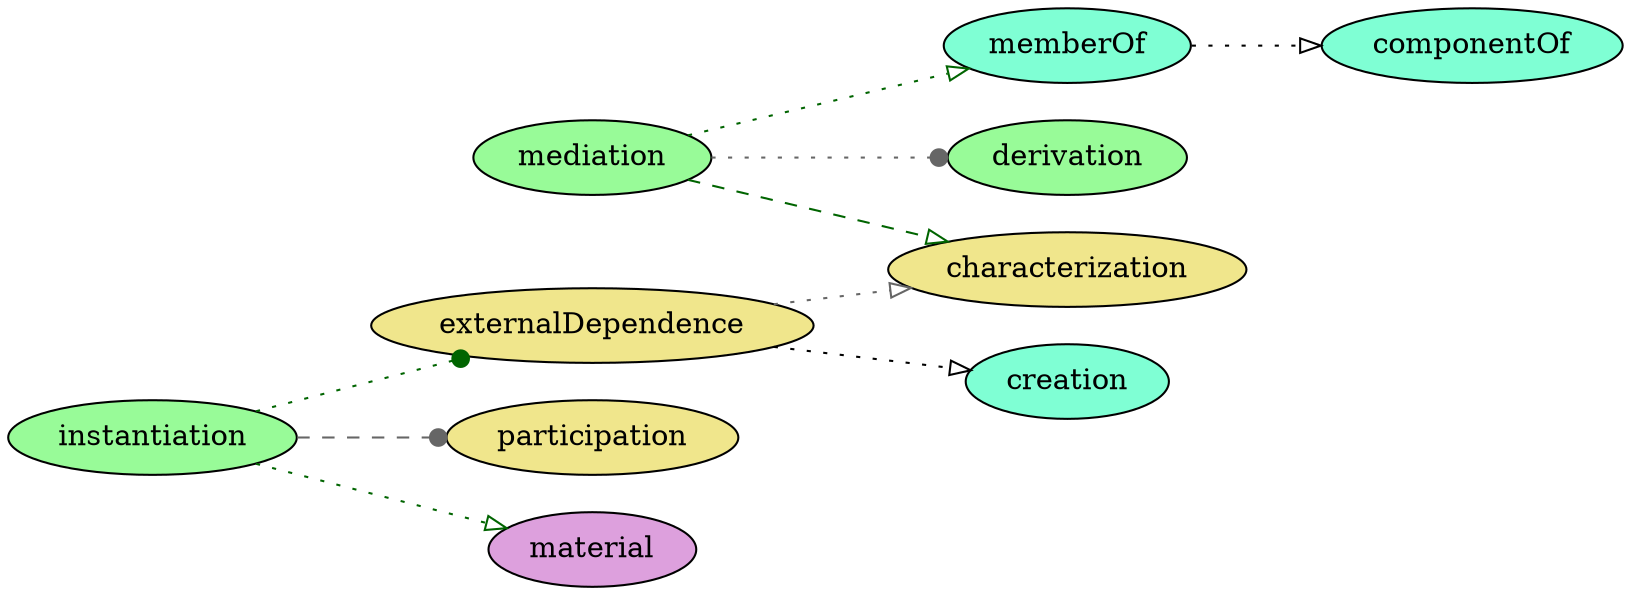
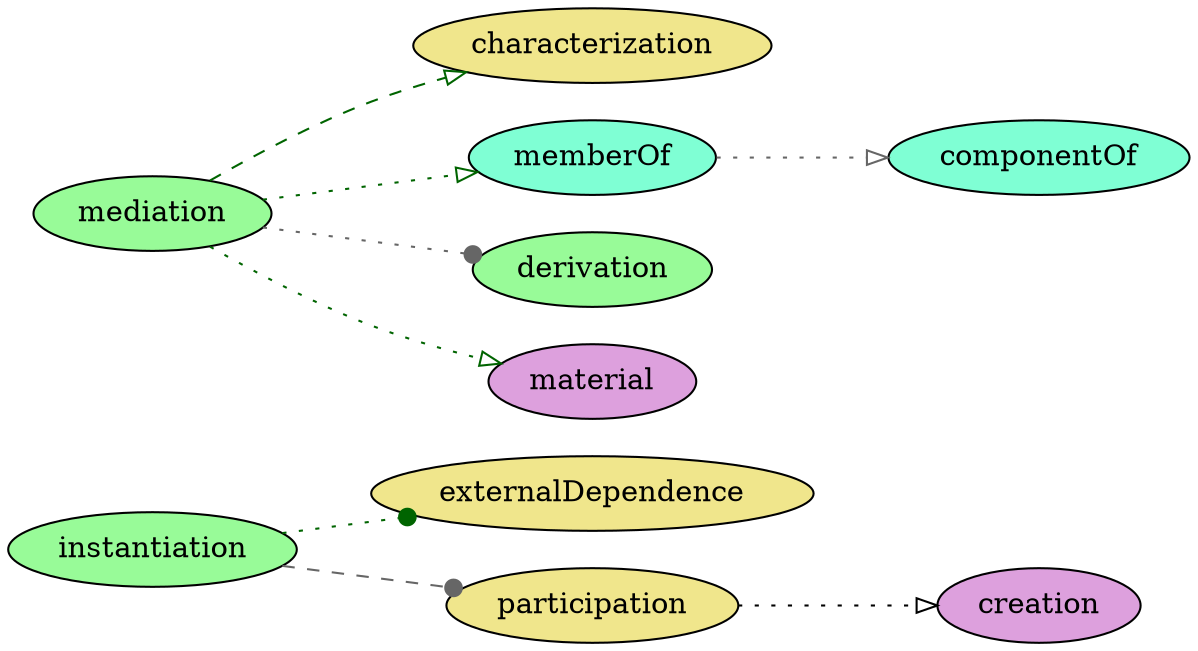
edge "memberOf" -> "componentOf": color black -> gray40
edge "externalDependence" -> "characterization": removed
edge "externalDependence" -> "creation": now "participation" -> "creation"
node "creation": fillcolor aquamarine -> plum
edge "instantiation" -> "material": now "mediation" -> "material"
